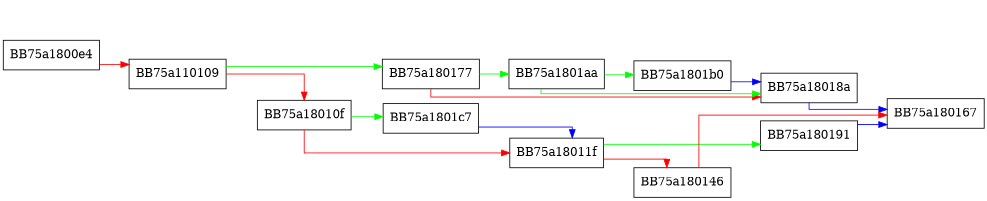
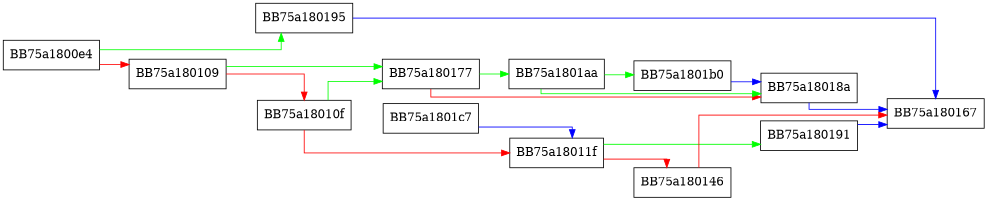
node "BB75a180195": added
node "BB75a110109": label "BB75a110109" -> "BB75a180109"
edge "BB75a18010f" -> "BB75a1801c7": now "BB75a18010f" -> "BB75a180177"
